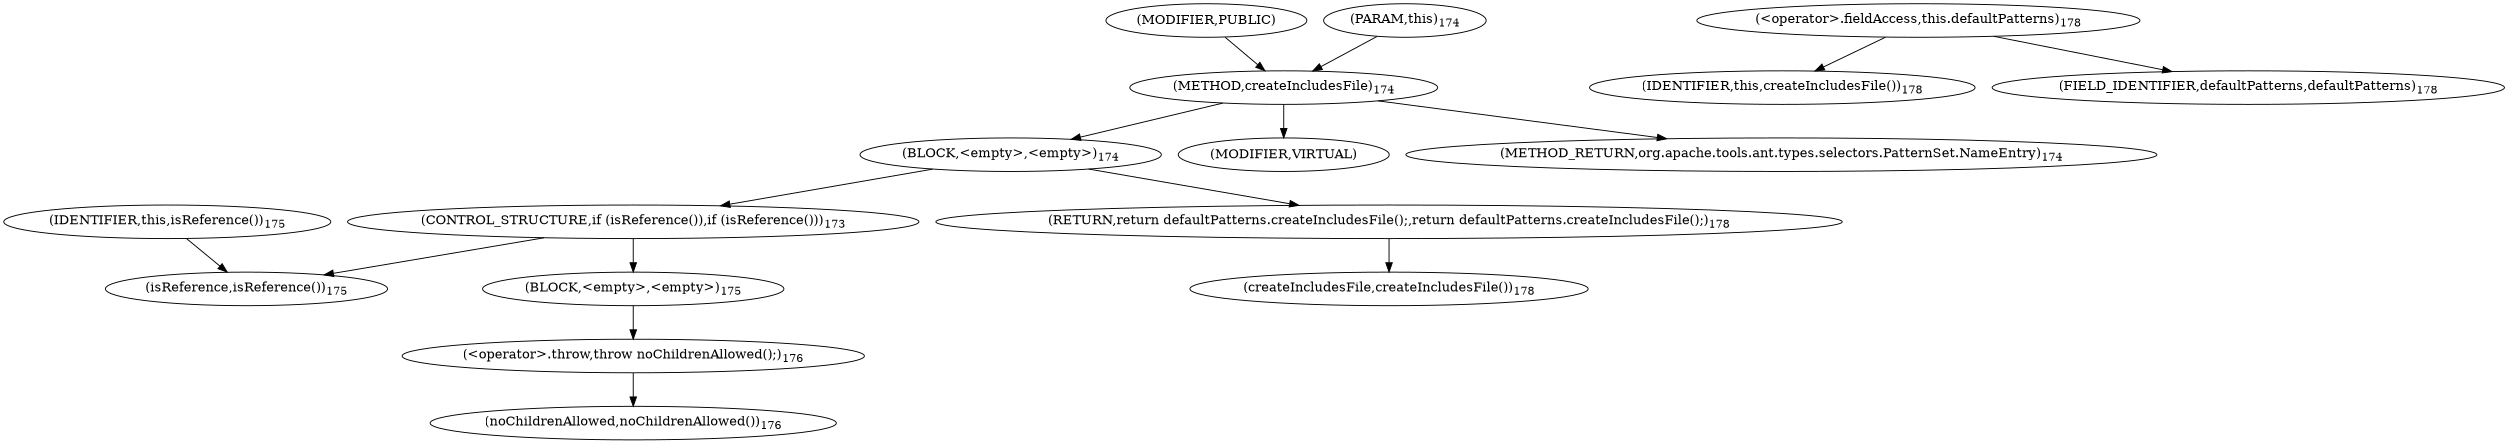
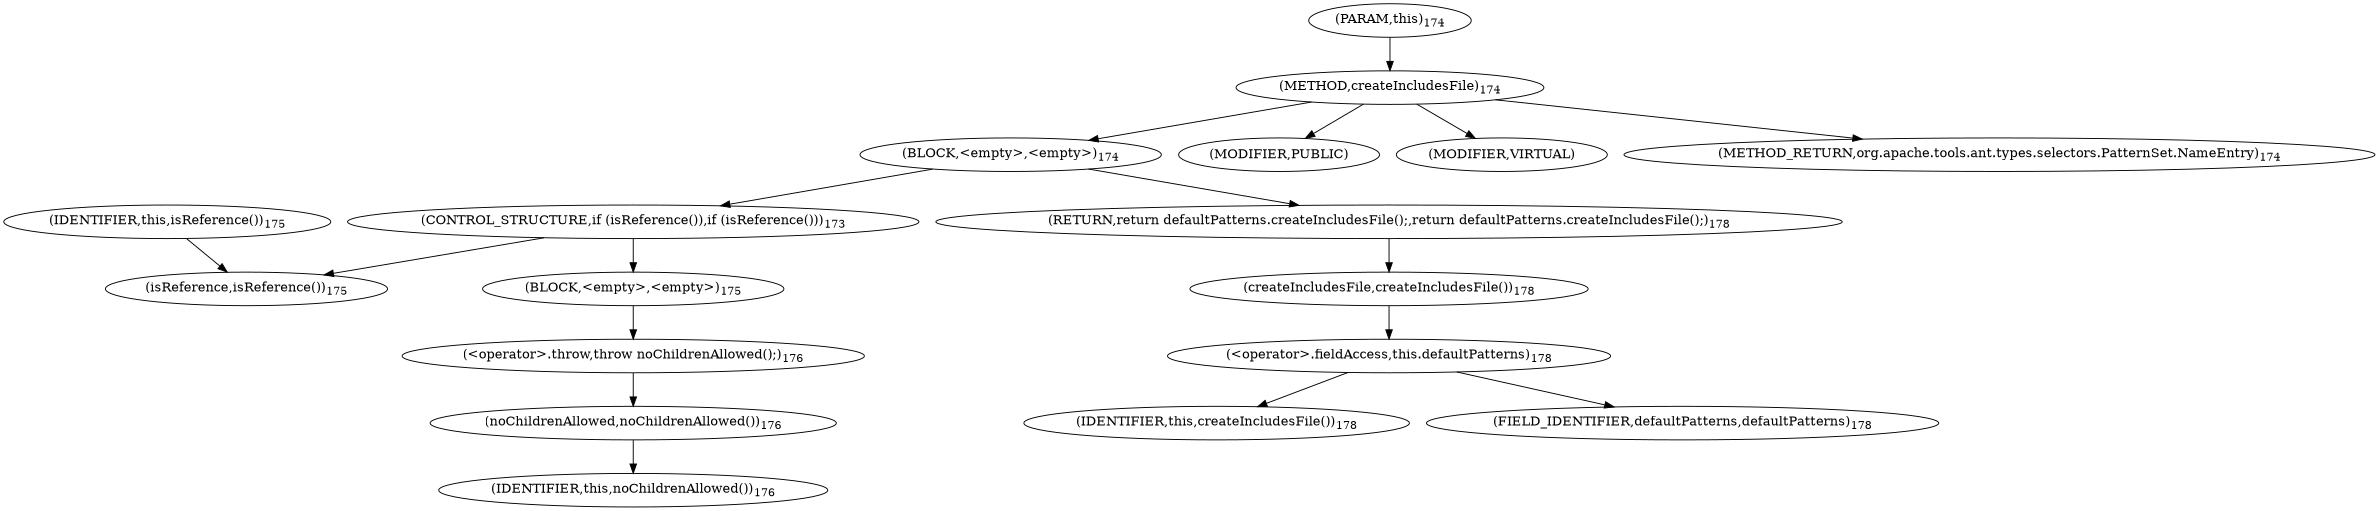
edge "(MODIFIER,PUBLIC)" -> "(METHOD,createIncludesFile)": reversed
edge "(createIncludesFile,createIncludesFile())" -> "(<operator>.fieldAccess,this.defaultPatterns)": added
node "(IDENTIFIER,this,noChildrenAllowed())": added
